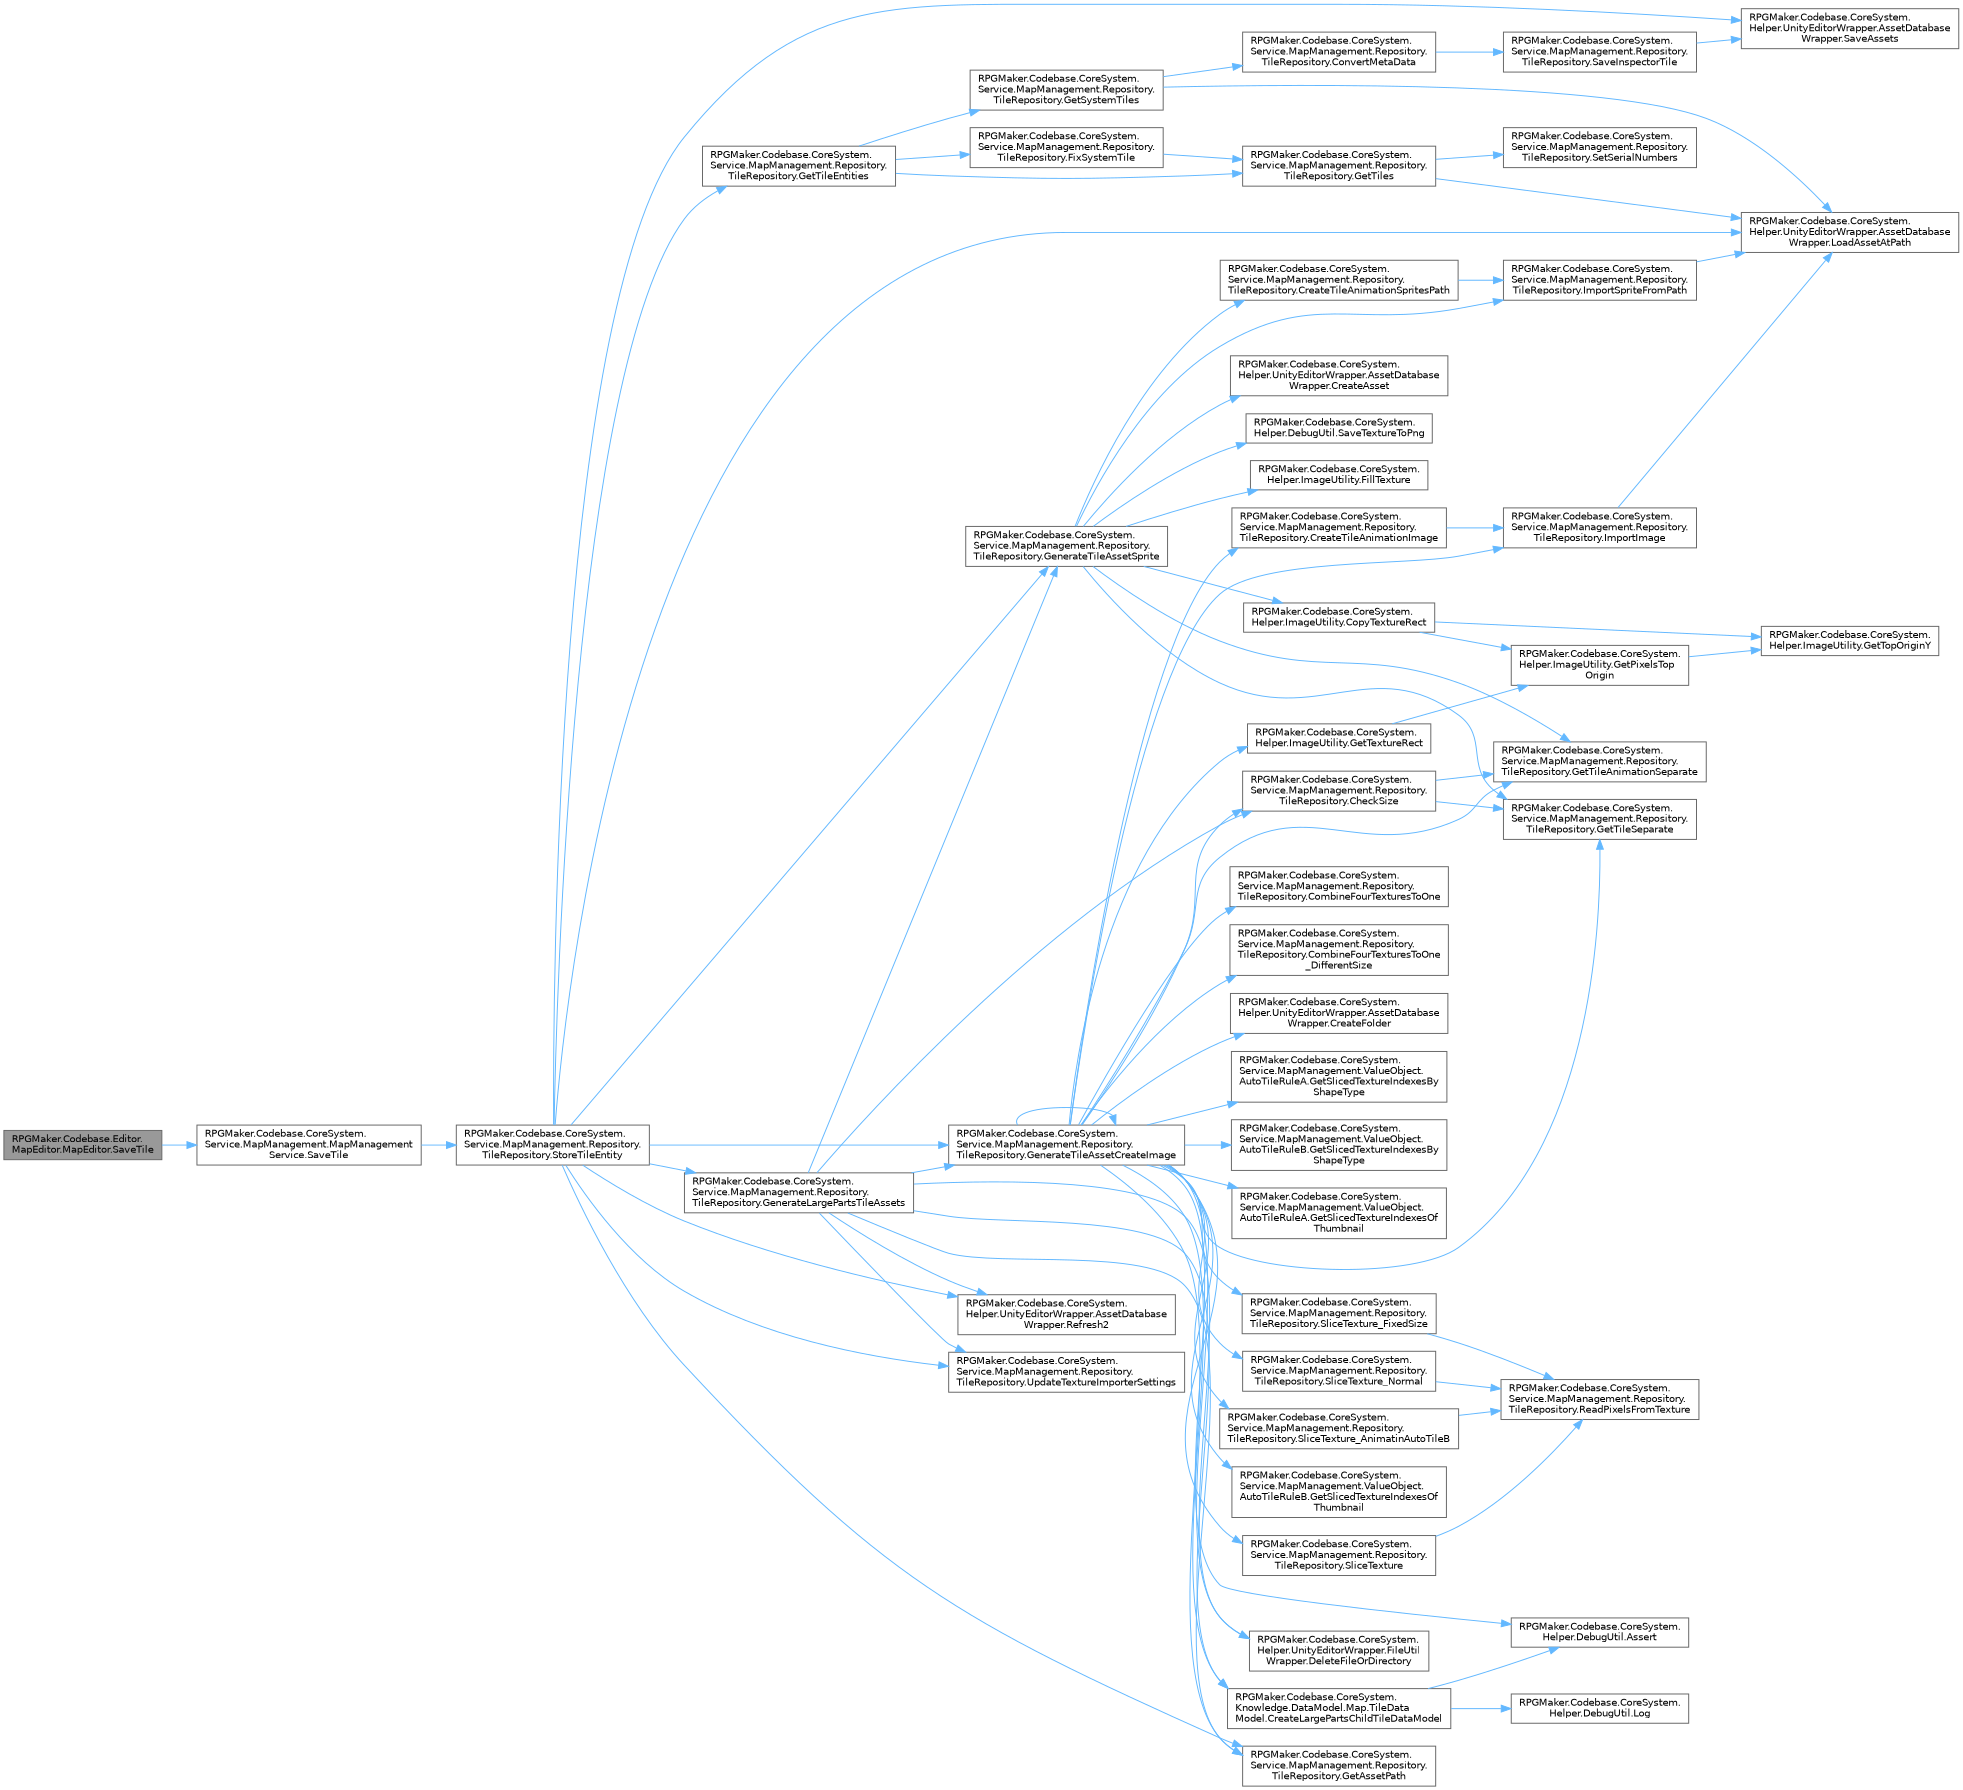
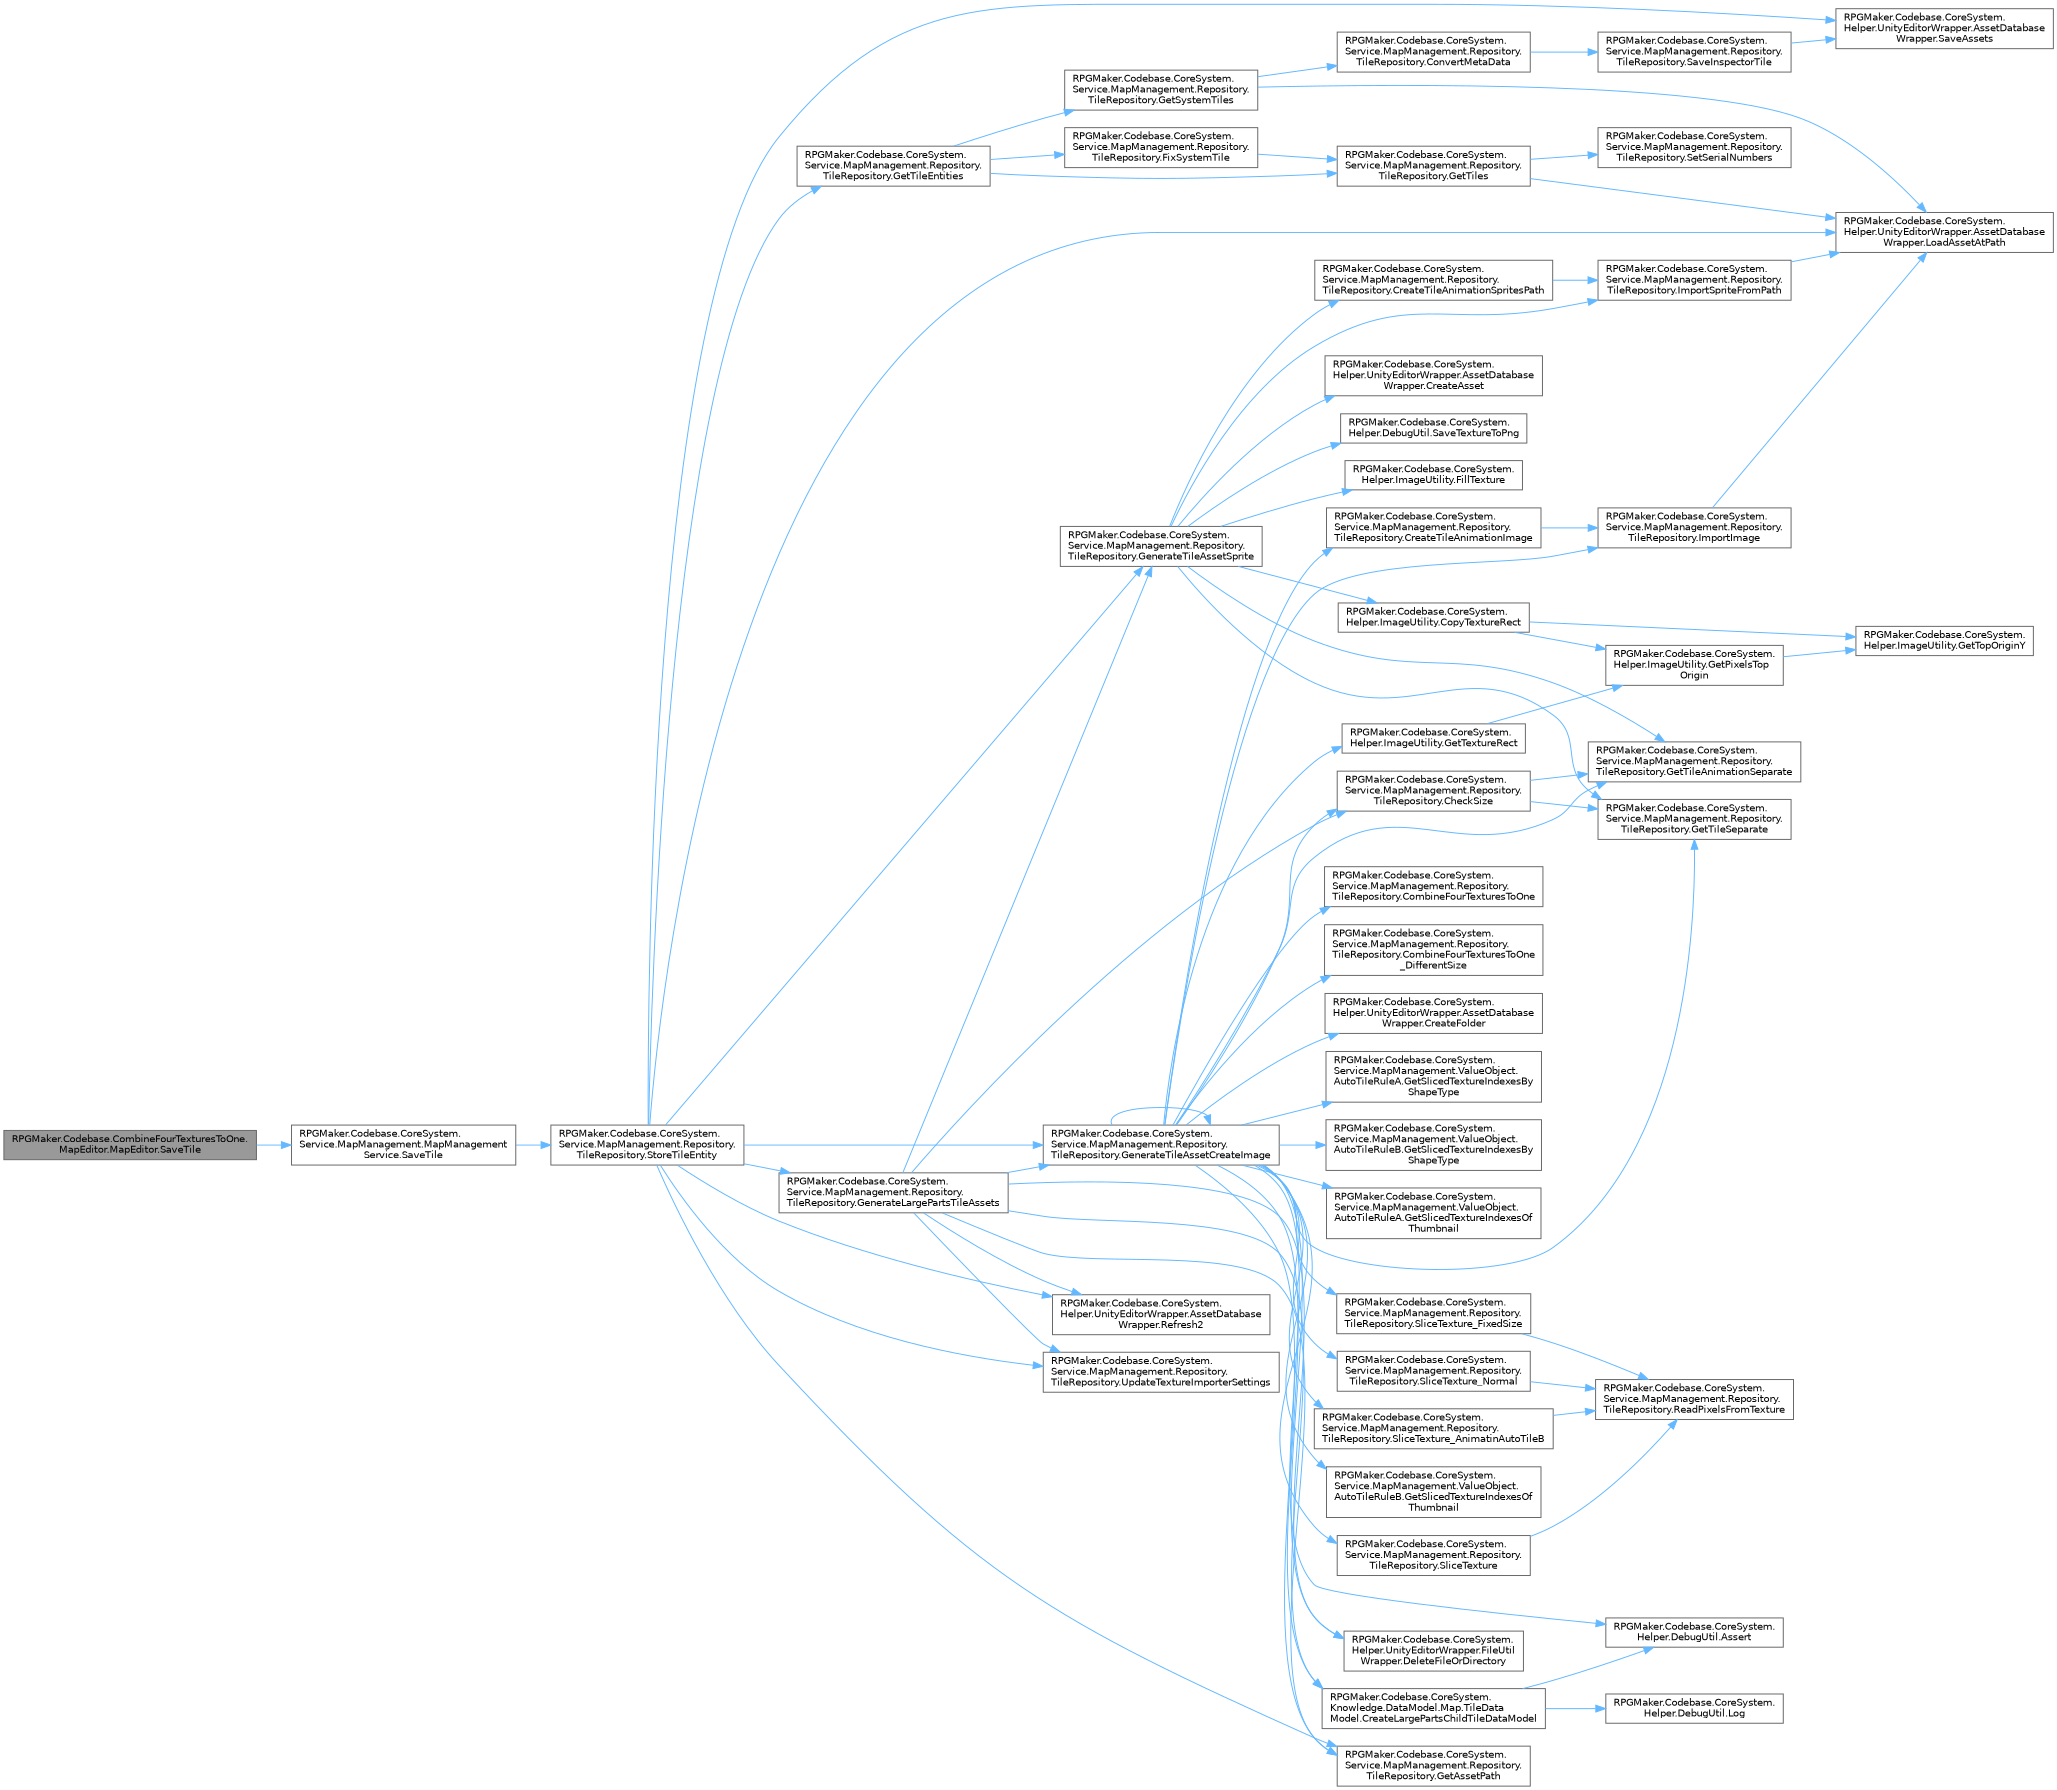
node "RPGMaker.Codebase.Editor. MapEditor.MapEditor.SaveTile": label "RPGMaker.Codebase.Editor. MapEditor.MapEditor.SaveTile" -> "RPGMaker.Codebase.CombineFourTexturesToOne. MapEditor.MapEditor.SaveTile"
